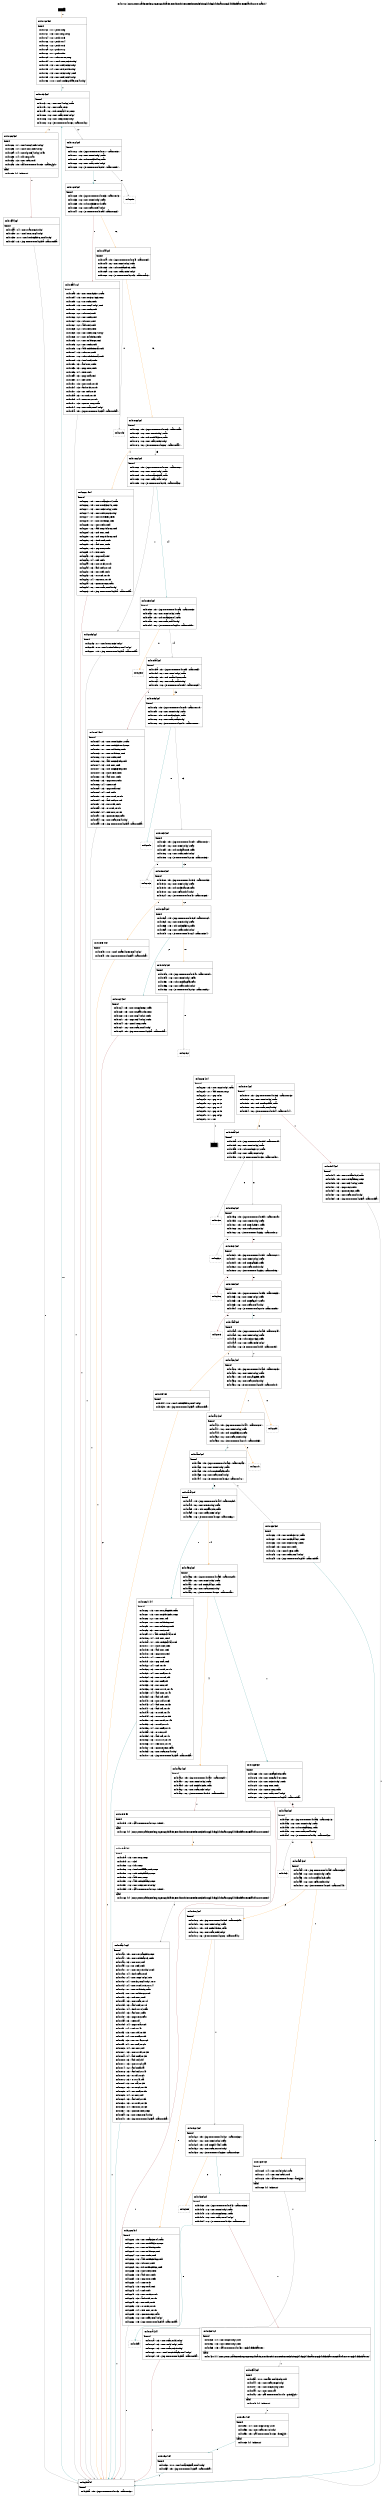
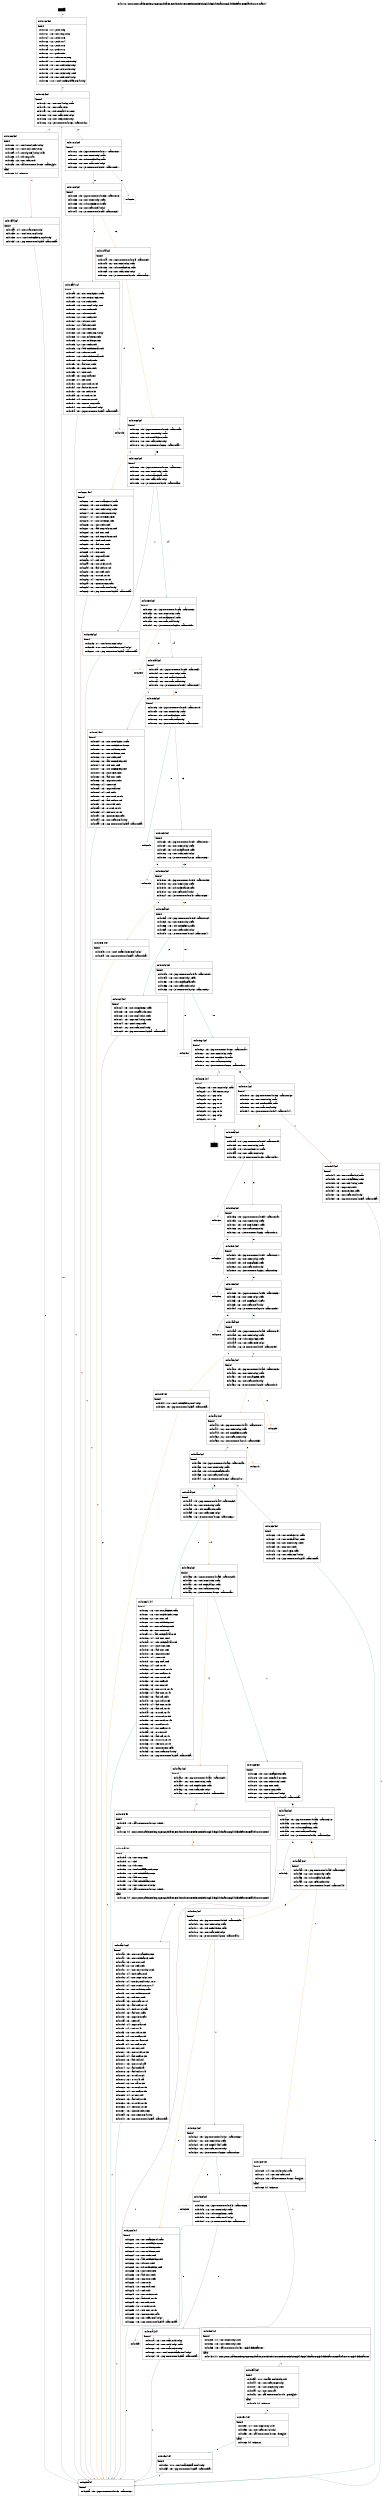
node "0x401962 [28]": added
edge "0x401b3e [28]" -> "0x401f2e [12]": now "0x401b3e [28]" -> "0x401c1a [24]"
